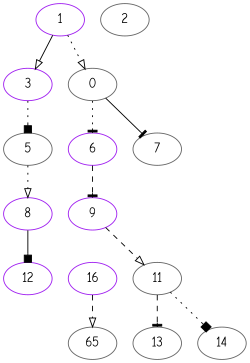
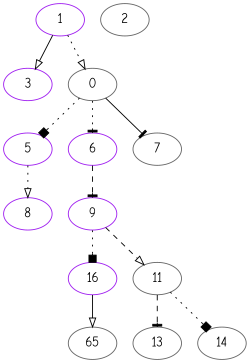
edge "3" -> "5": now "0" -> "5"
node "5": color gray40 -> purple
edge "9" -> "16": added
node "12": removed
edge "16" -> "65": style dashed -> solid
